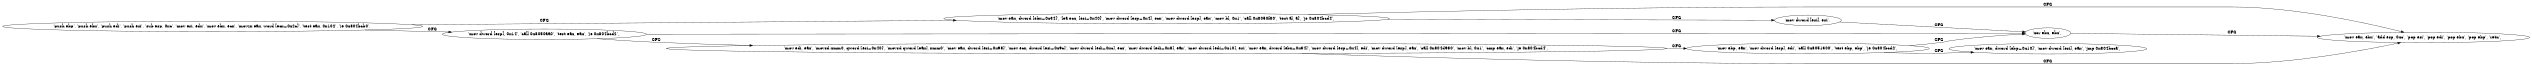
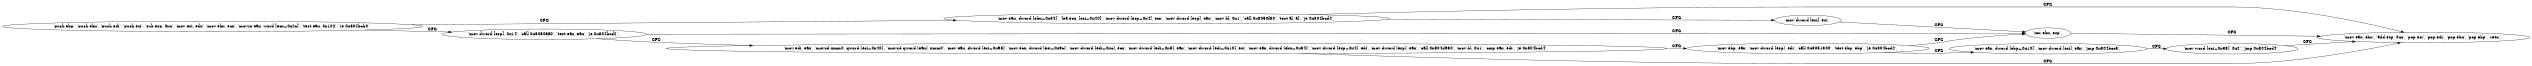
node "'xor ebx, ebx',": label "'xor ebx, ebx'," -> "'xor ebx, esp',"
node "'mov word [esi+0x38], 0x2', 'jmp 0x804bcd4',": added
